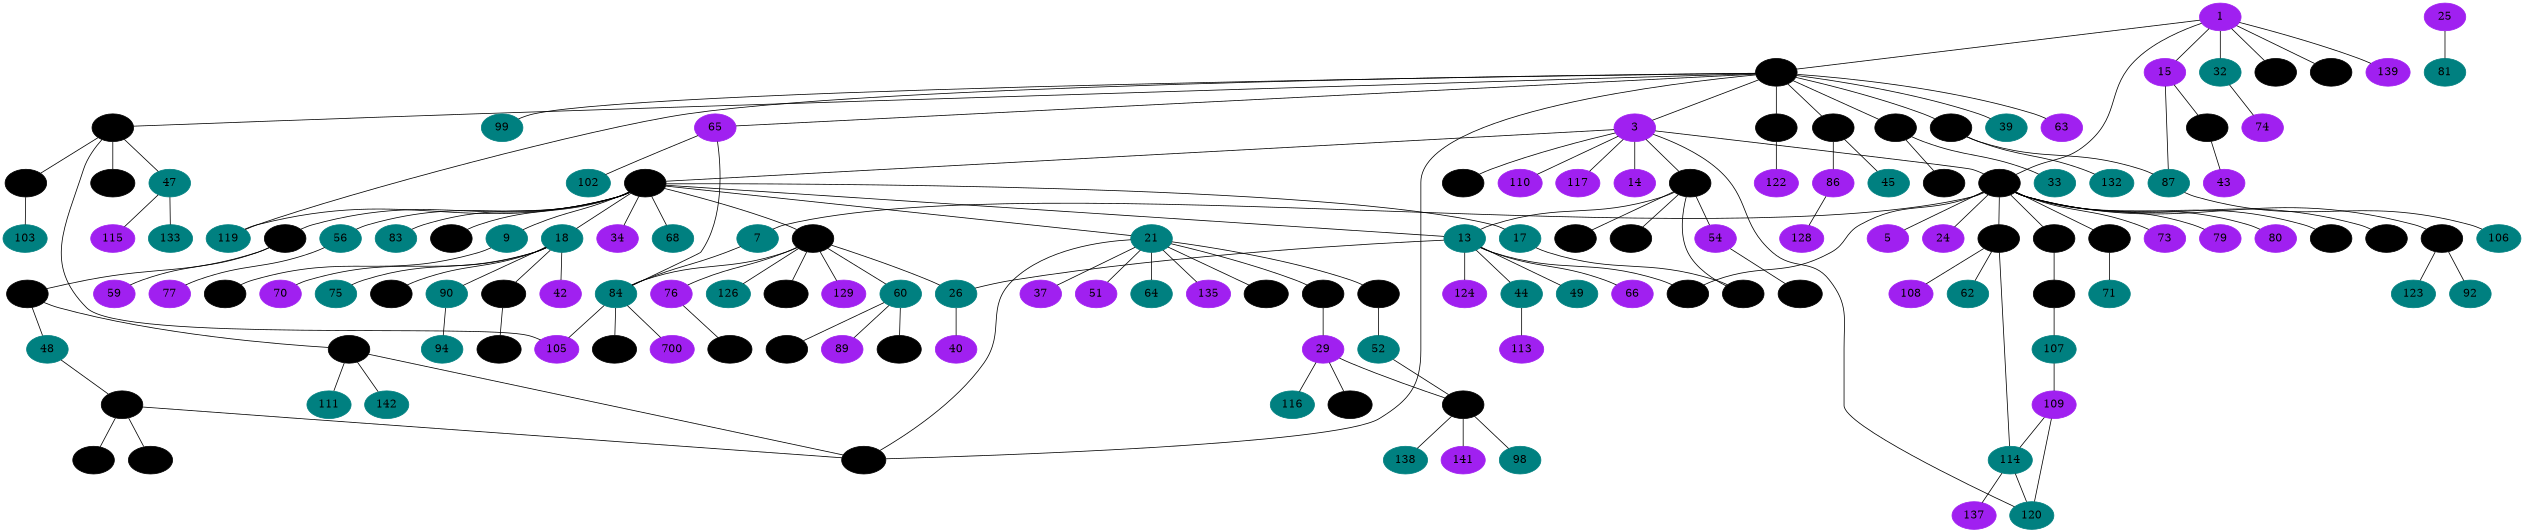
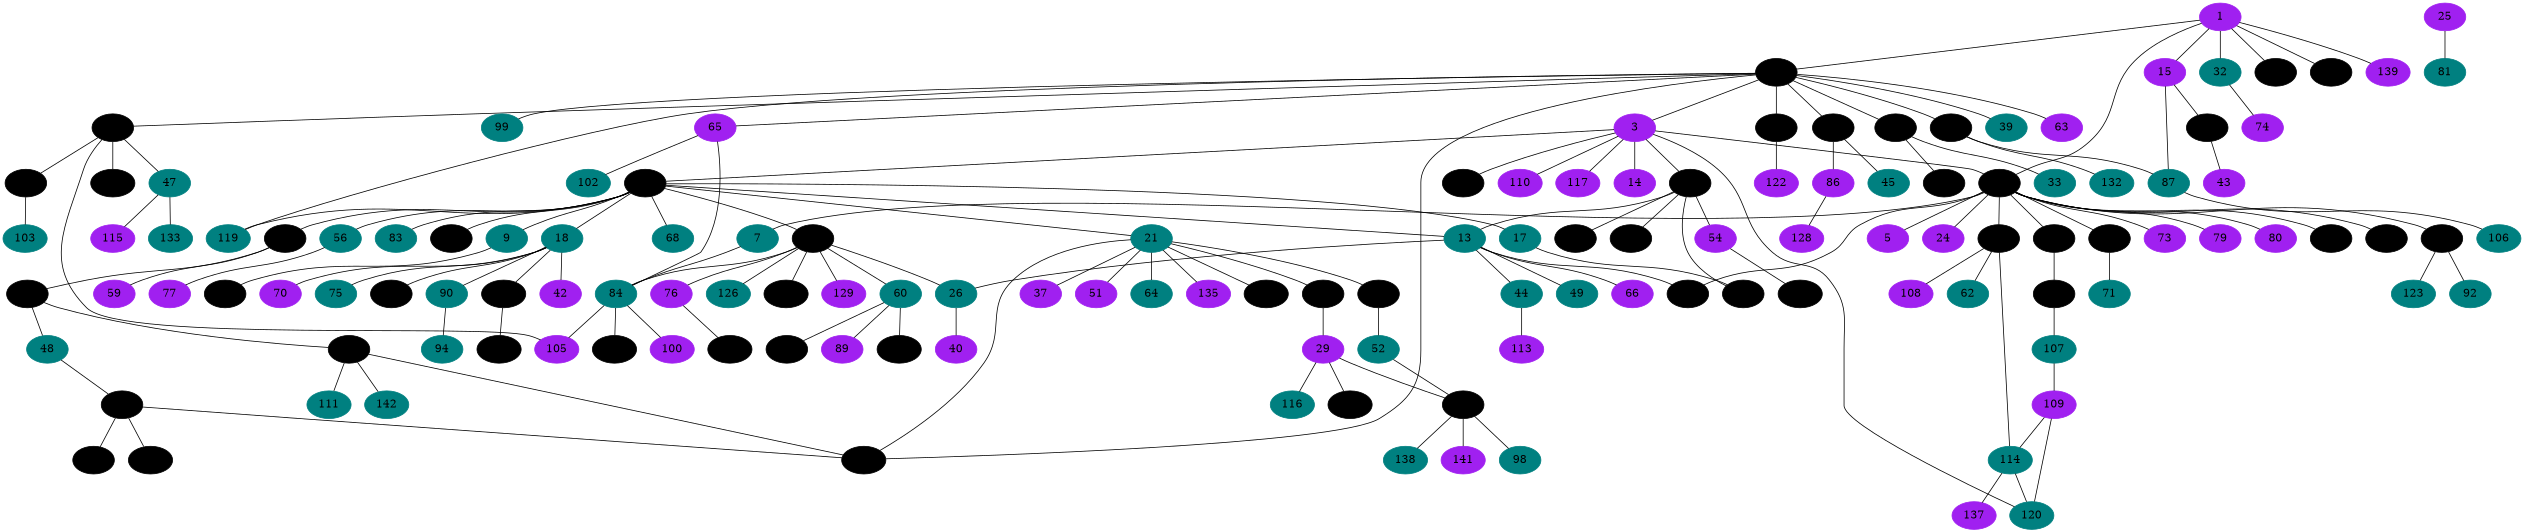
node "34": removed
node "124": removed
node "700": label "700" -> "100"
